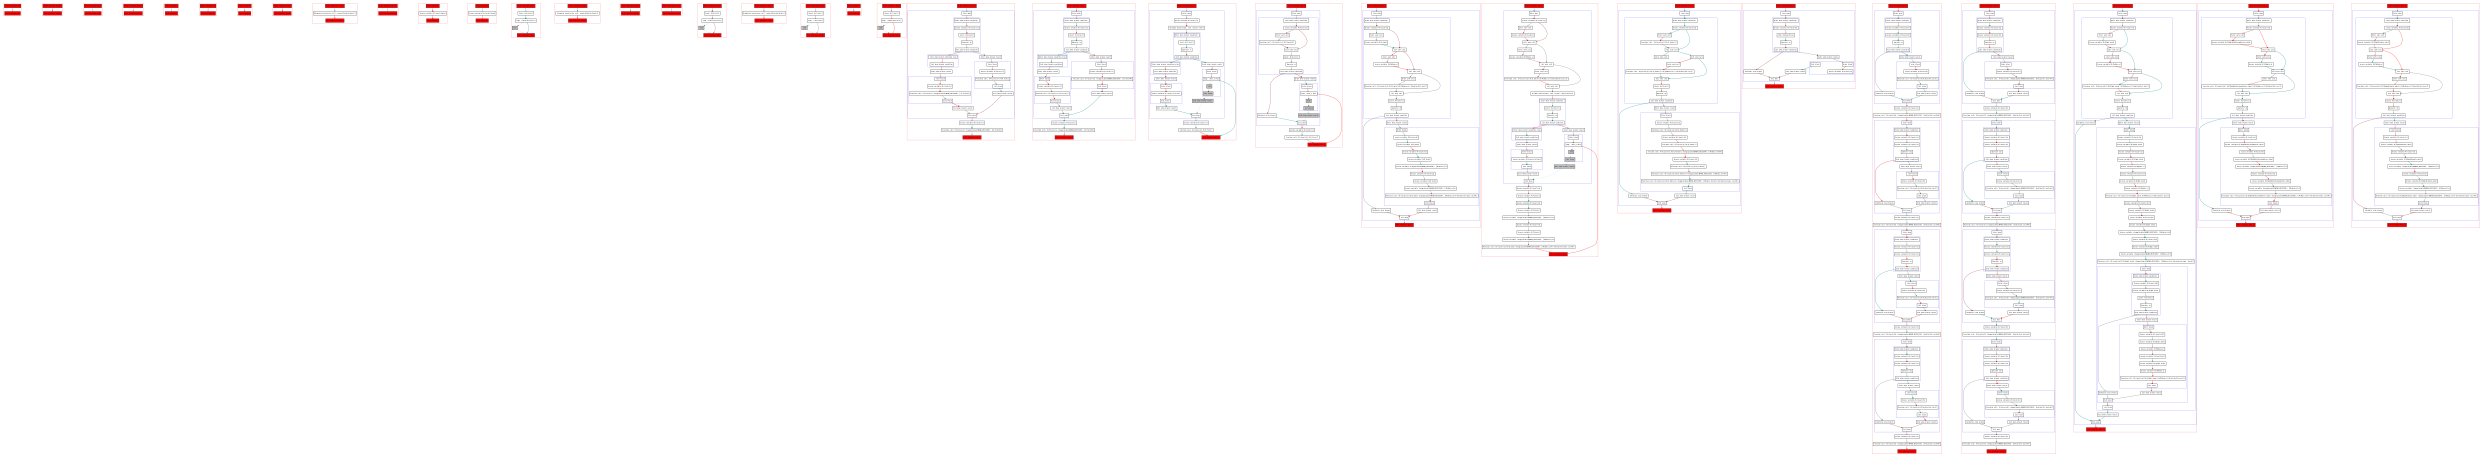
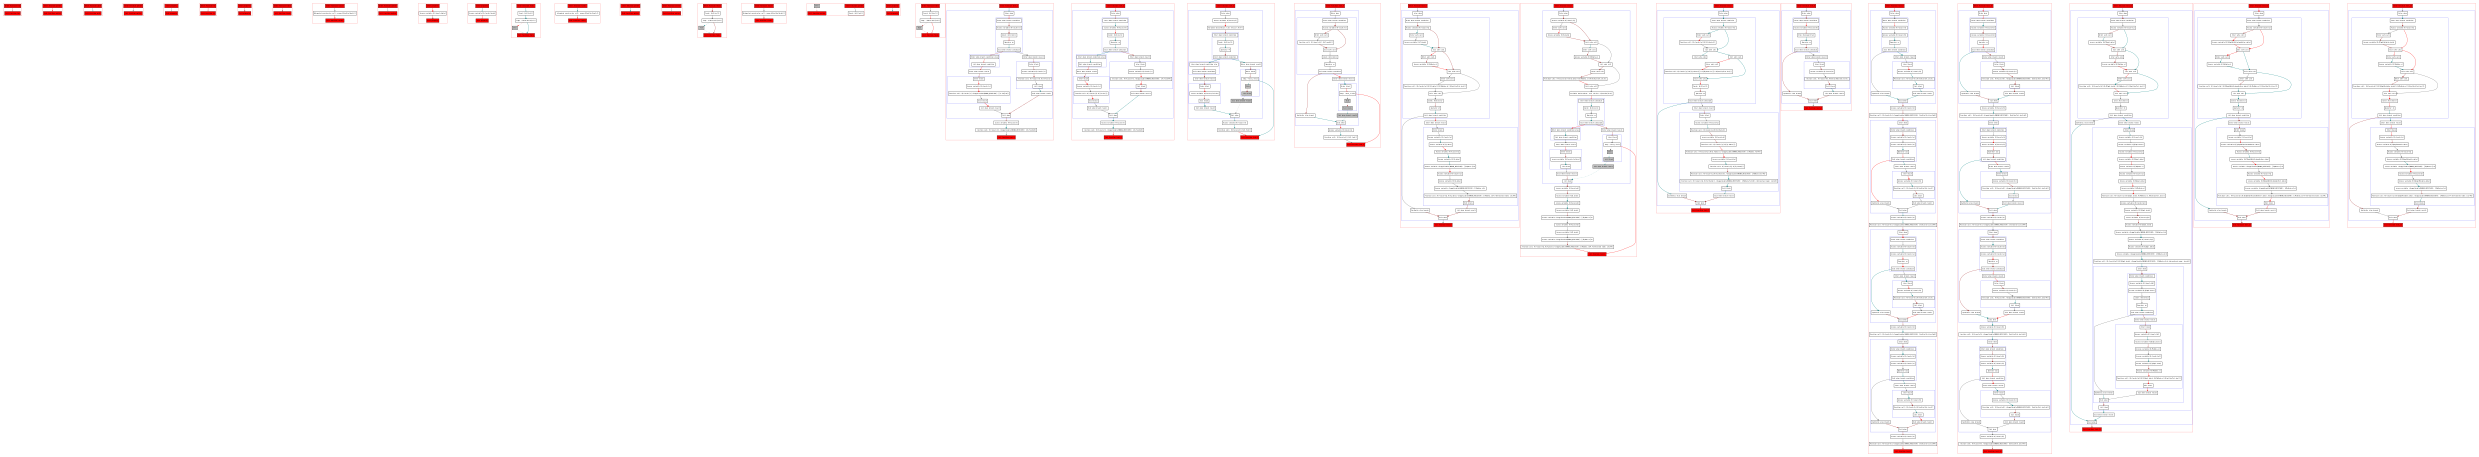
node "Jump: ^ Null(null)": removed
node "Function call: R|<local>/b|.R|kotlin/Boolean.not|()": added
